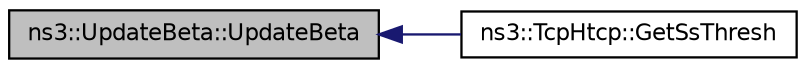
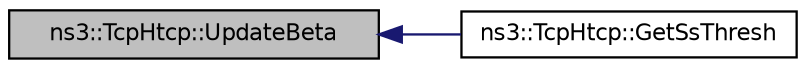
node "ns3::UpdateBeta::UpdateBeta": label "ns3::UpdateBeta::UpdateBeta" -> "ns3::TcpHtcp::UpdateBeta"
